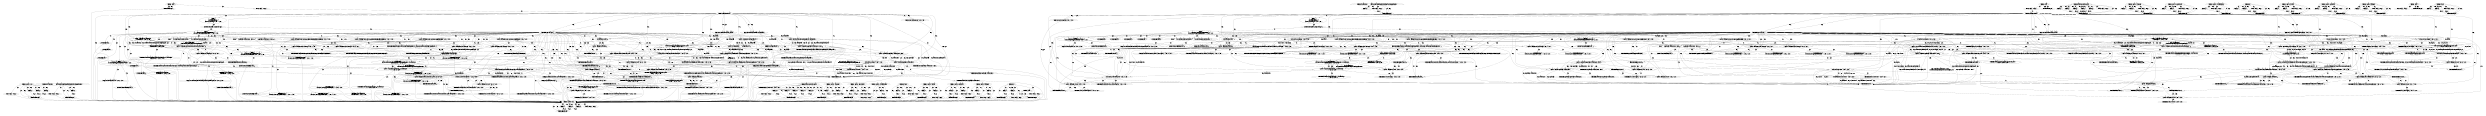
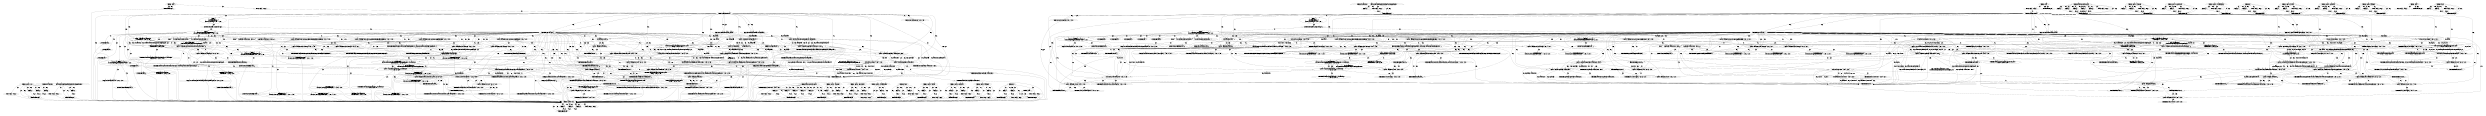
edge "(PARAM,SensorReadingSharedBuffer* reading_buffer)" -> "(LITERAL,this,reading_buffer, this)": now "(PARAM,SensorReadingSharedBuffer* reading_buffer)" -> "(<operator>.expressionList,reading_buffer, this)"
edge "<(std.move,std::move(mapping))<SUB>8</SUB>>" -> "<(<operator>.fieldAccess,std::move)<SUB>8</SUB>>": removed, label "AST:"
edge "<(std.move,std::move(mapping))<SUB>30</SUB>>" -> "<(IDENTIFIER,mapping,std::move(mapping))<SUB>14</SUB>>": now "<(std.move,std::move(mapping))<SUB>14</SUB>>" -> "<(IDENTIFIER,mapping,std::move(mapping))<SUB>14</SUB>>"
